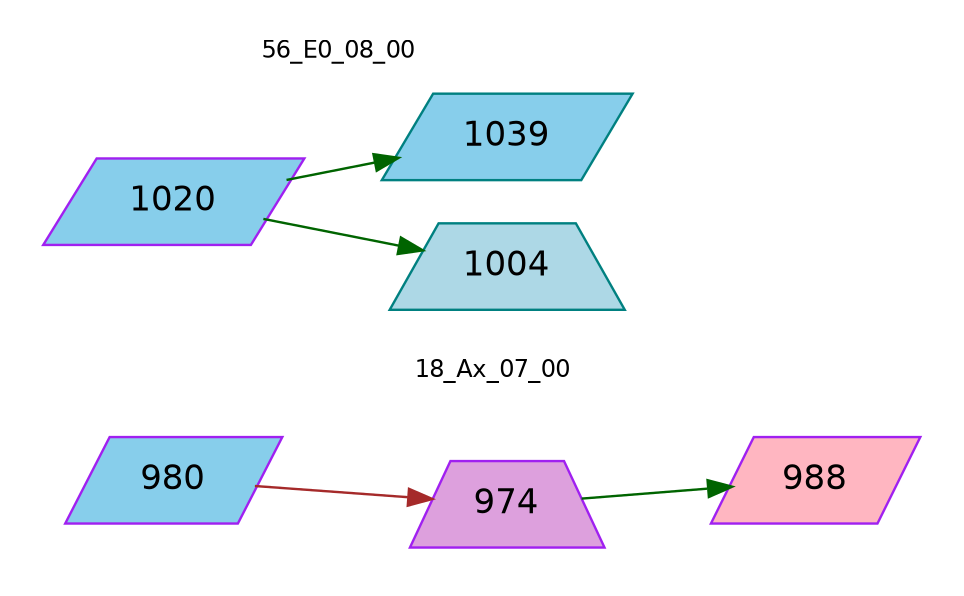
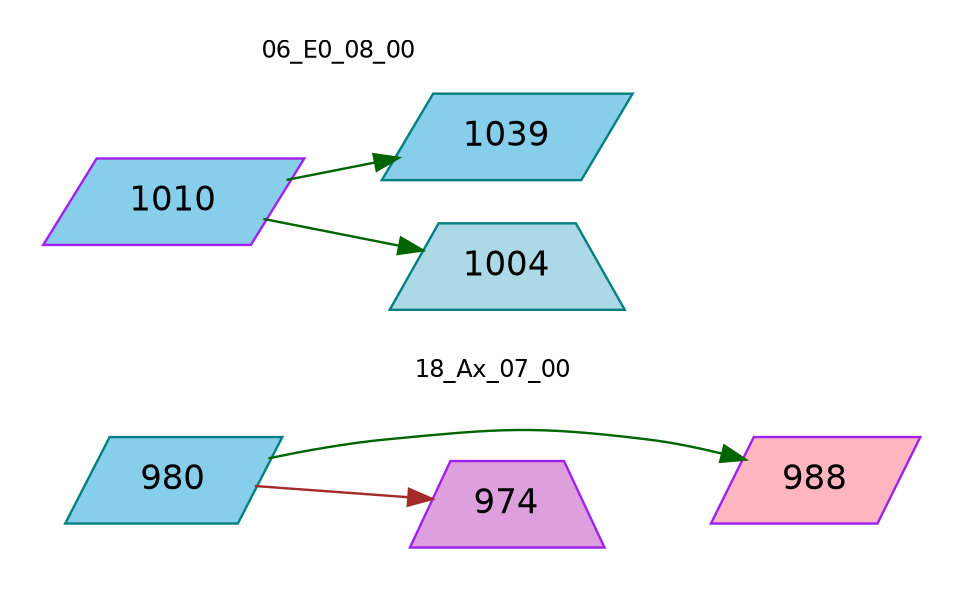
cluster "56_E0_08_00": label "56_E0_08_00" -> "06_E0_08_00"
node "1020": label "1020" -> "1010"
node "980": color purple -> teal
edge "974" -> "988": now "980" -> "988"
